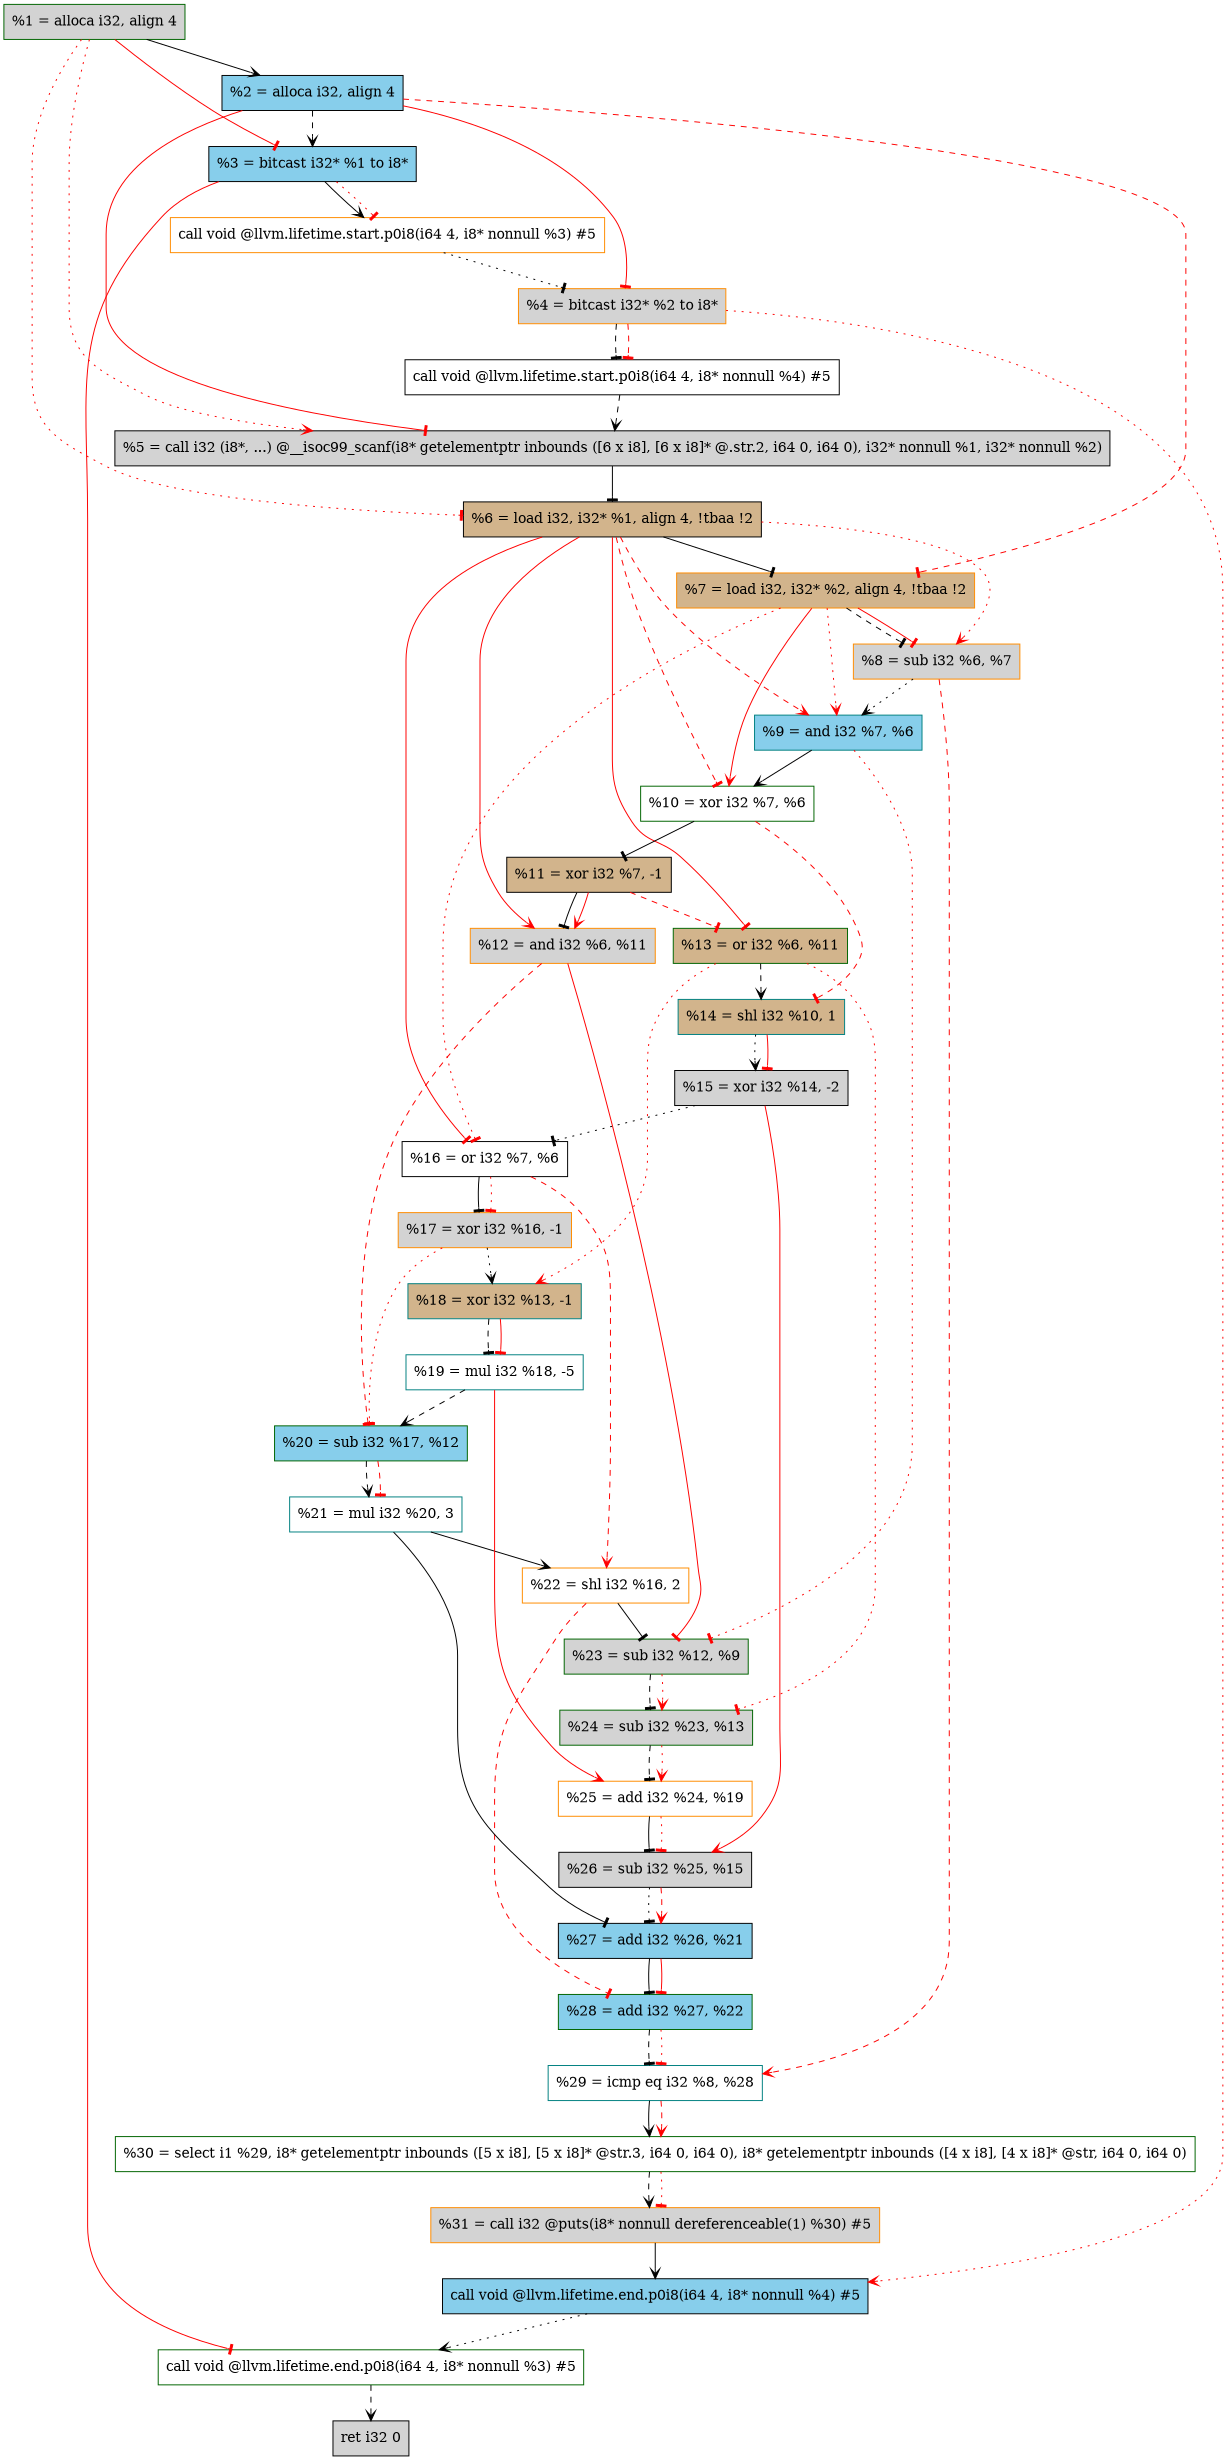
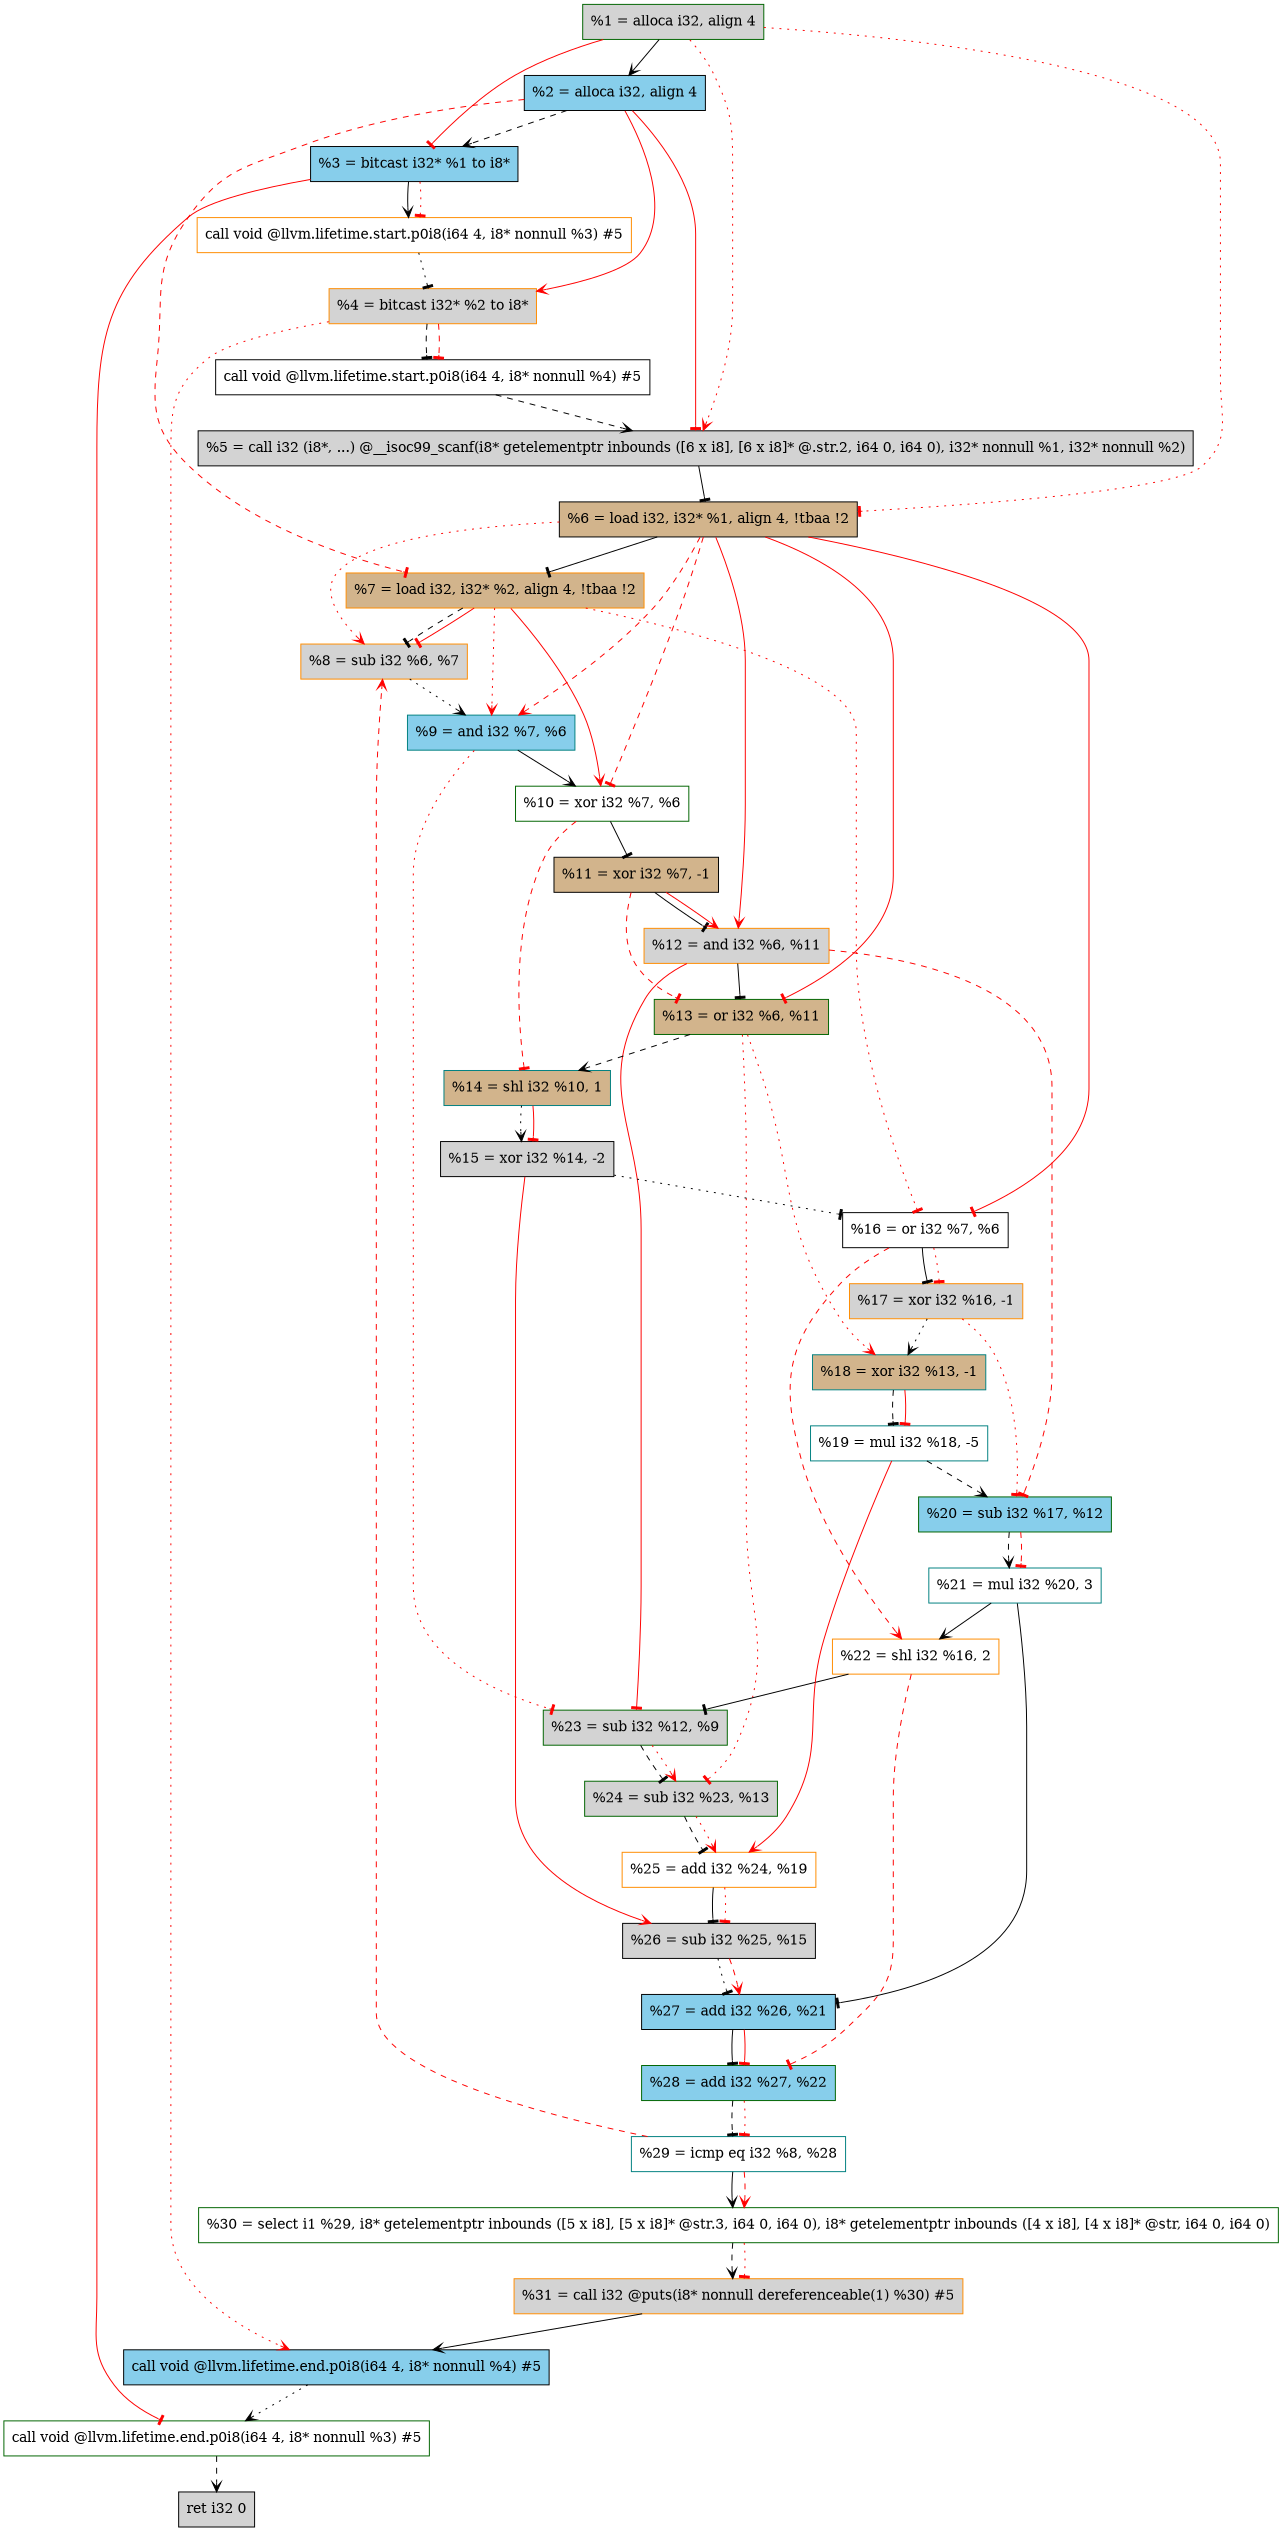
edge "%2 = alloca i32, align 4" -> "%4 = bitcast i32* %2 to i8*": arrowhead tee -> vee
edge "%12 = and i32 %6, %11" -> "%13 = or i32 %6, %11": added
edge "%8 = sub i32 %6, %7" -> "%29 = icmp eq i32 %8, %28": reversed
